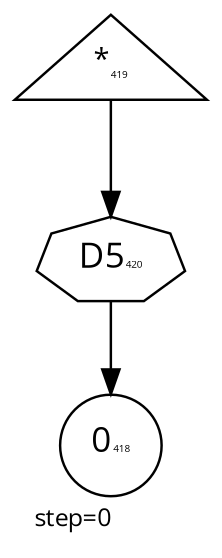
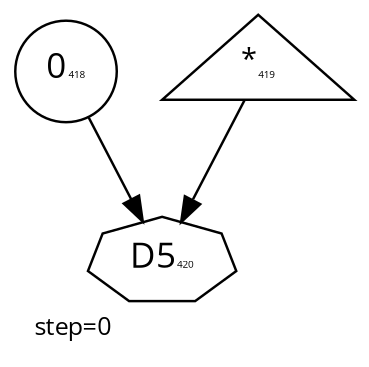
edge "D5" -> "0": reversed
